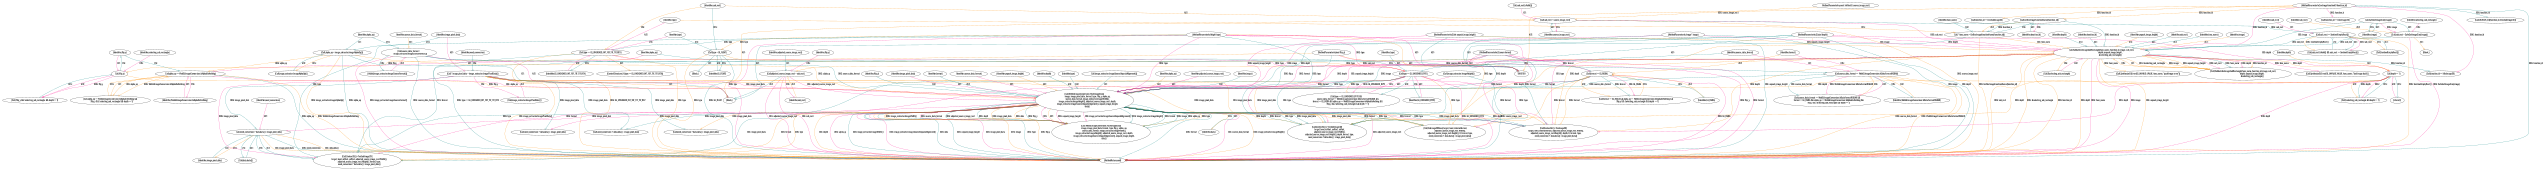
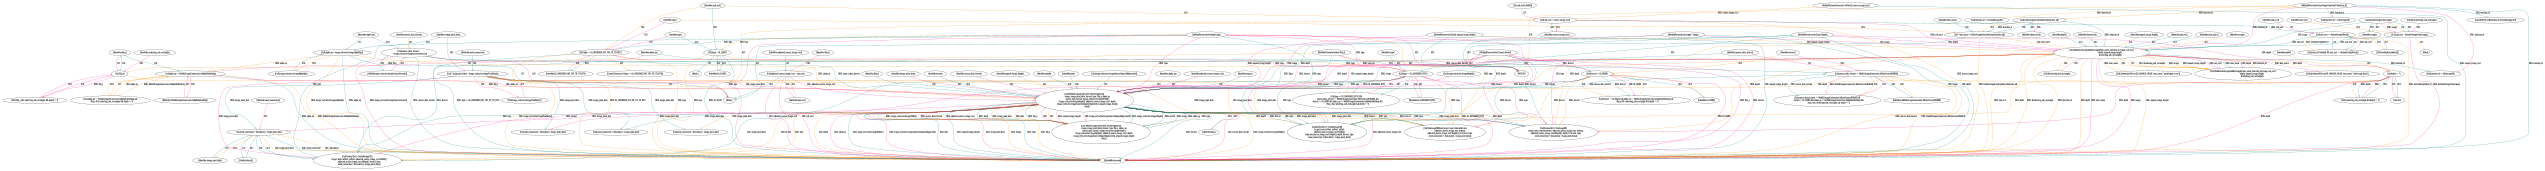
edge "(Call,sub_rect = SafeGetImageSize(image))" -> "(Call,SafeGetImageSize(image))": added, label "CFG:"
edge "(Call,!flip_y && !selecting_sub_rectangle && depth == 1)" -> "(Call,!flip_y)": color teal -> deeppink
edge "(Call,type == GL_UNSIGNED_BYTE)" -> "(Identifier,GL_UNSIGNED_BYTE)": color teal -> deeppink
edge "(Call,image_extractor.ImageHeight())" -> "(MethodReturn,void)": now "(MethodParameterIn,const IntRect& source_image_rect)" -> "(MethodReturn,void)"
